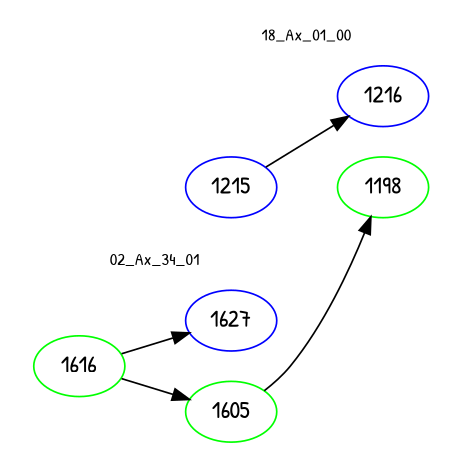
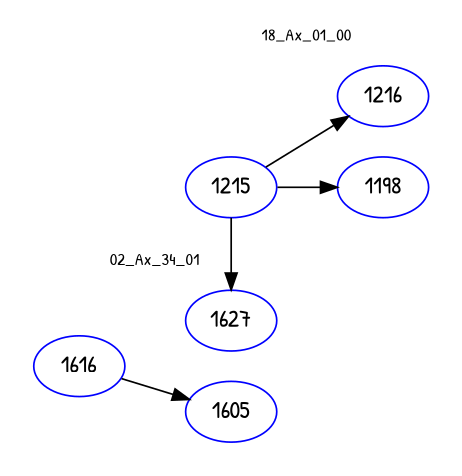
node "1198": color green -> blue
edge "1605" -> "1198": now "1215" -> "1198"
edge "1616" -> "1627": now "1215" -> "1627"
node "1616": color green -> blue
node "1605": color green -> blue
